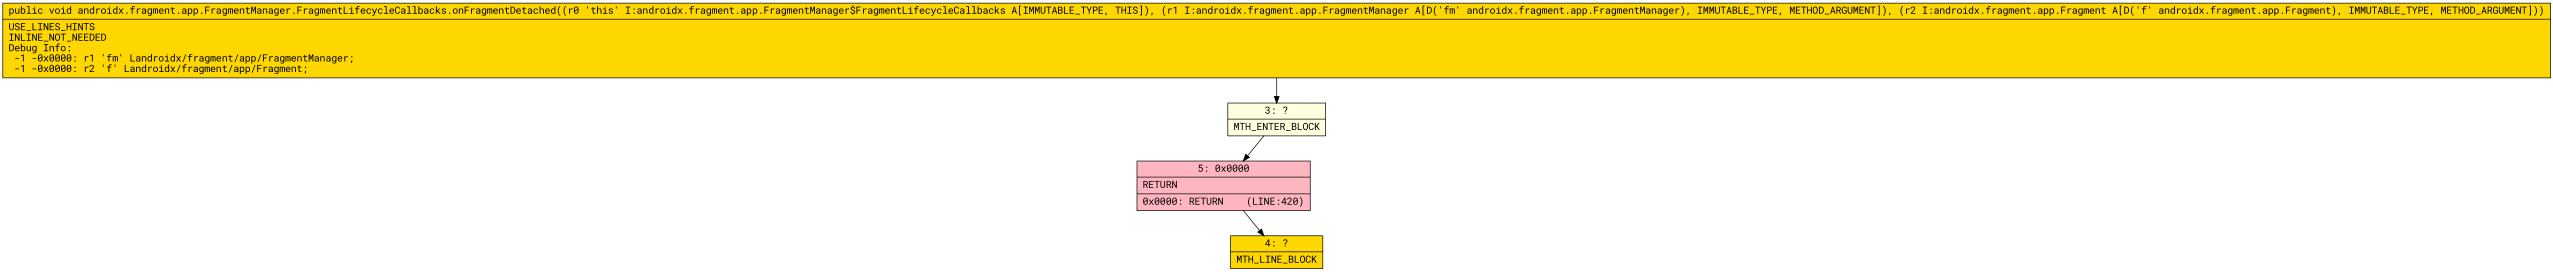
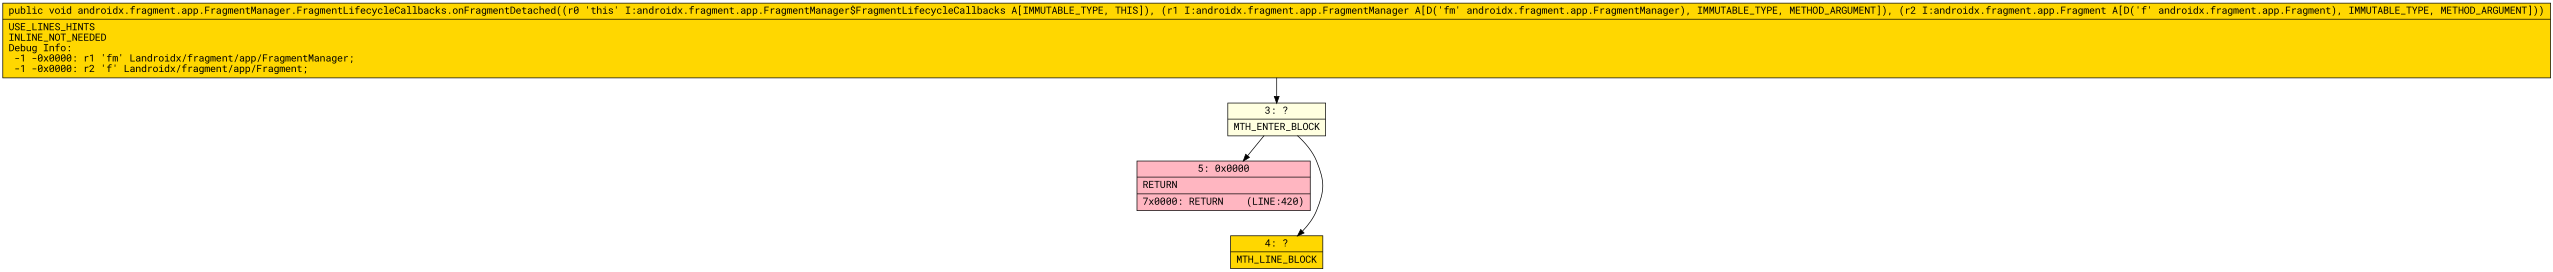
node "5: 0x0000": text "0x0000: RETURN    (LINE:420)" -> "7x0000: RETURN    (LINE:420)"
edge "5: 0x0000" -> "4: ?": now "3: ?" -> "4: ?"
